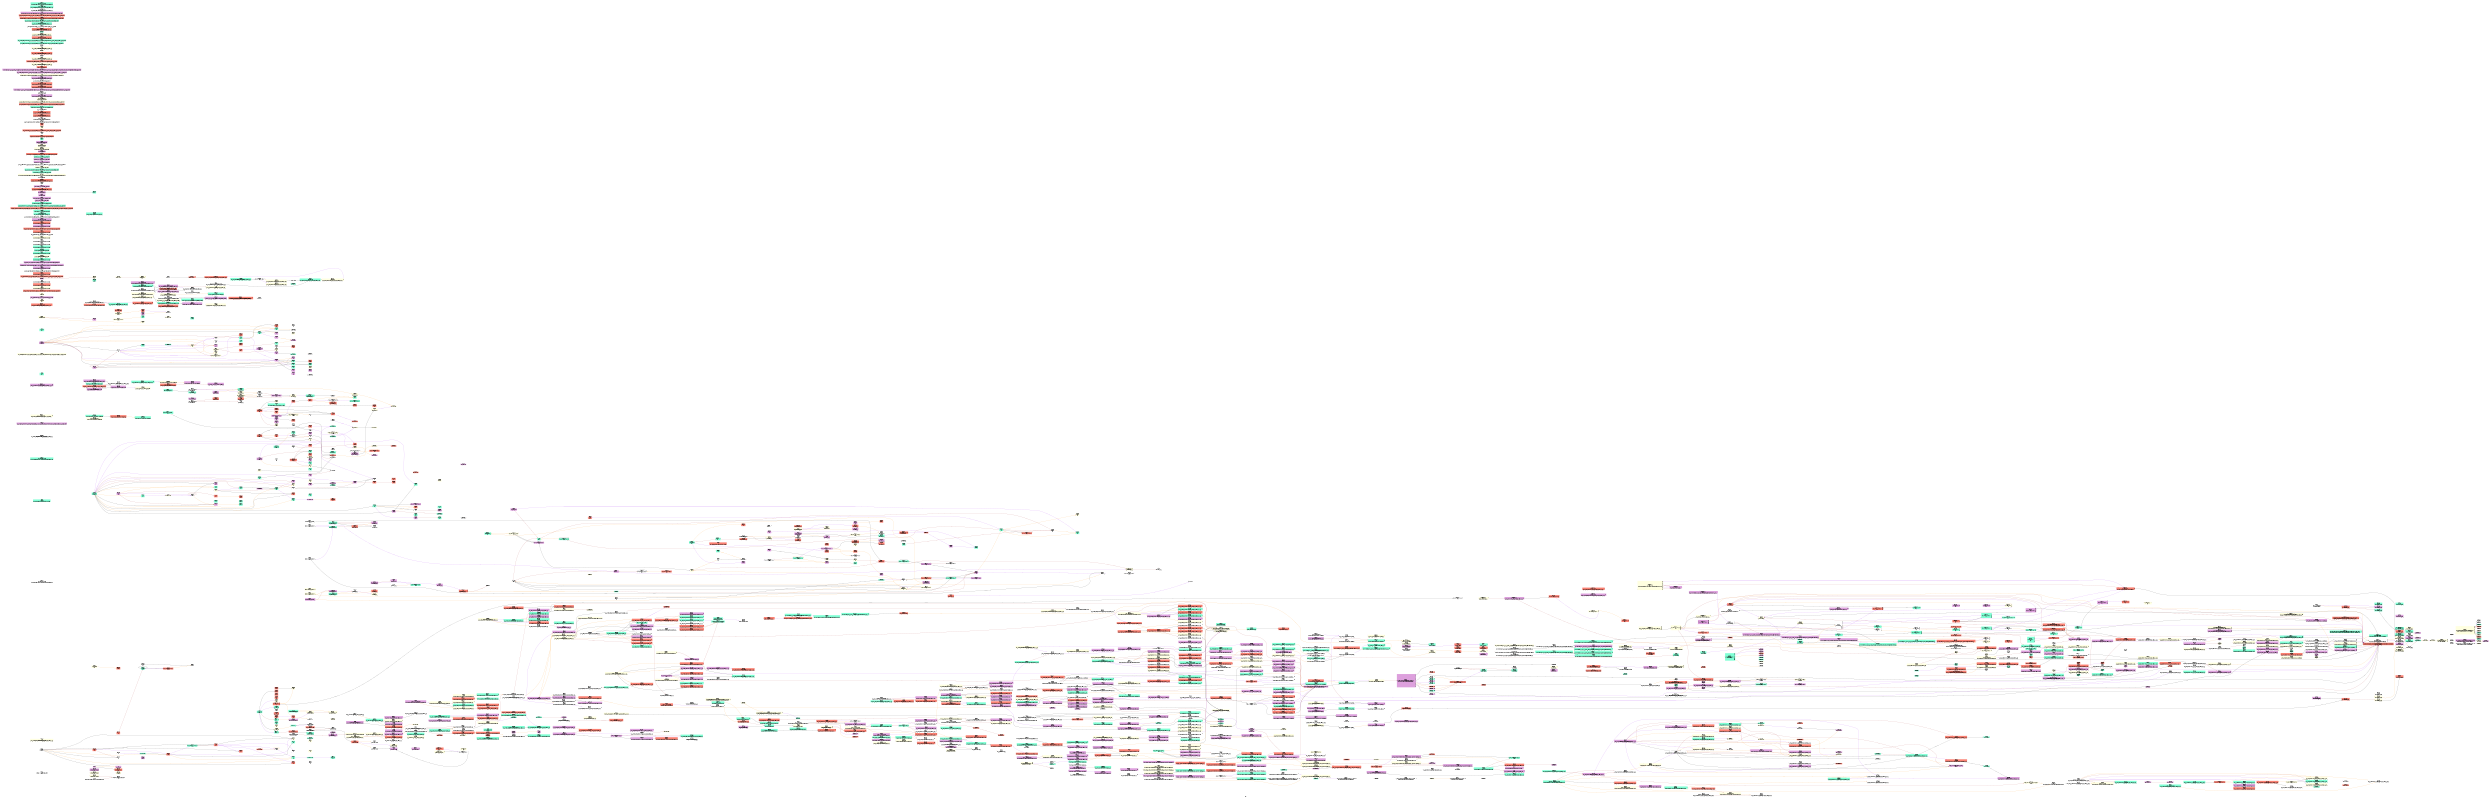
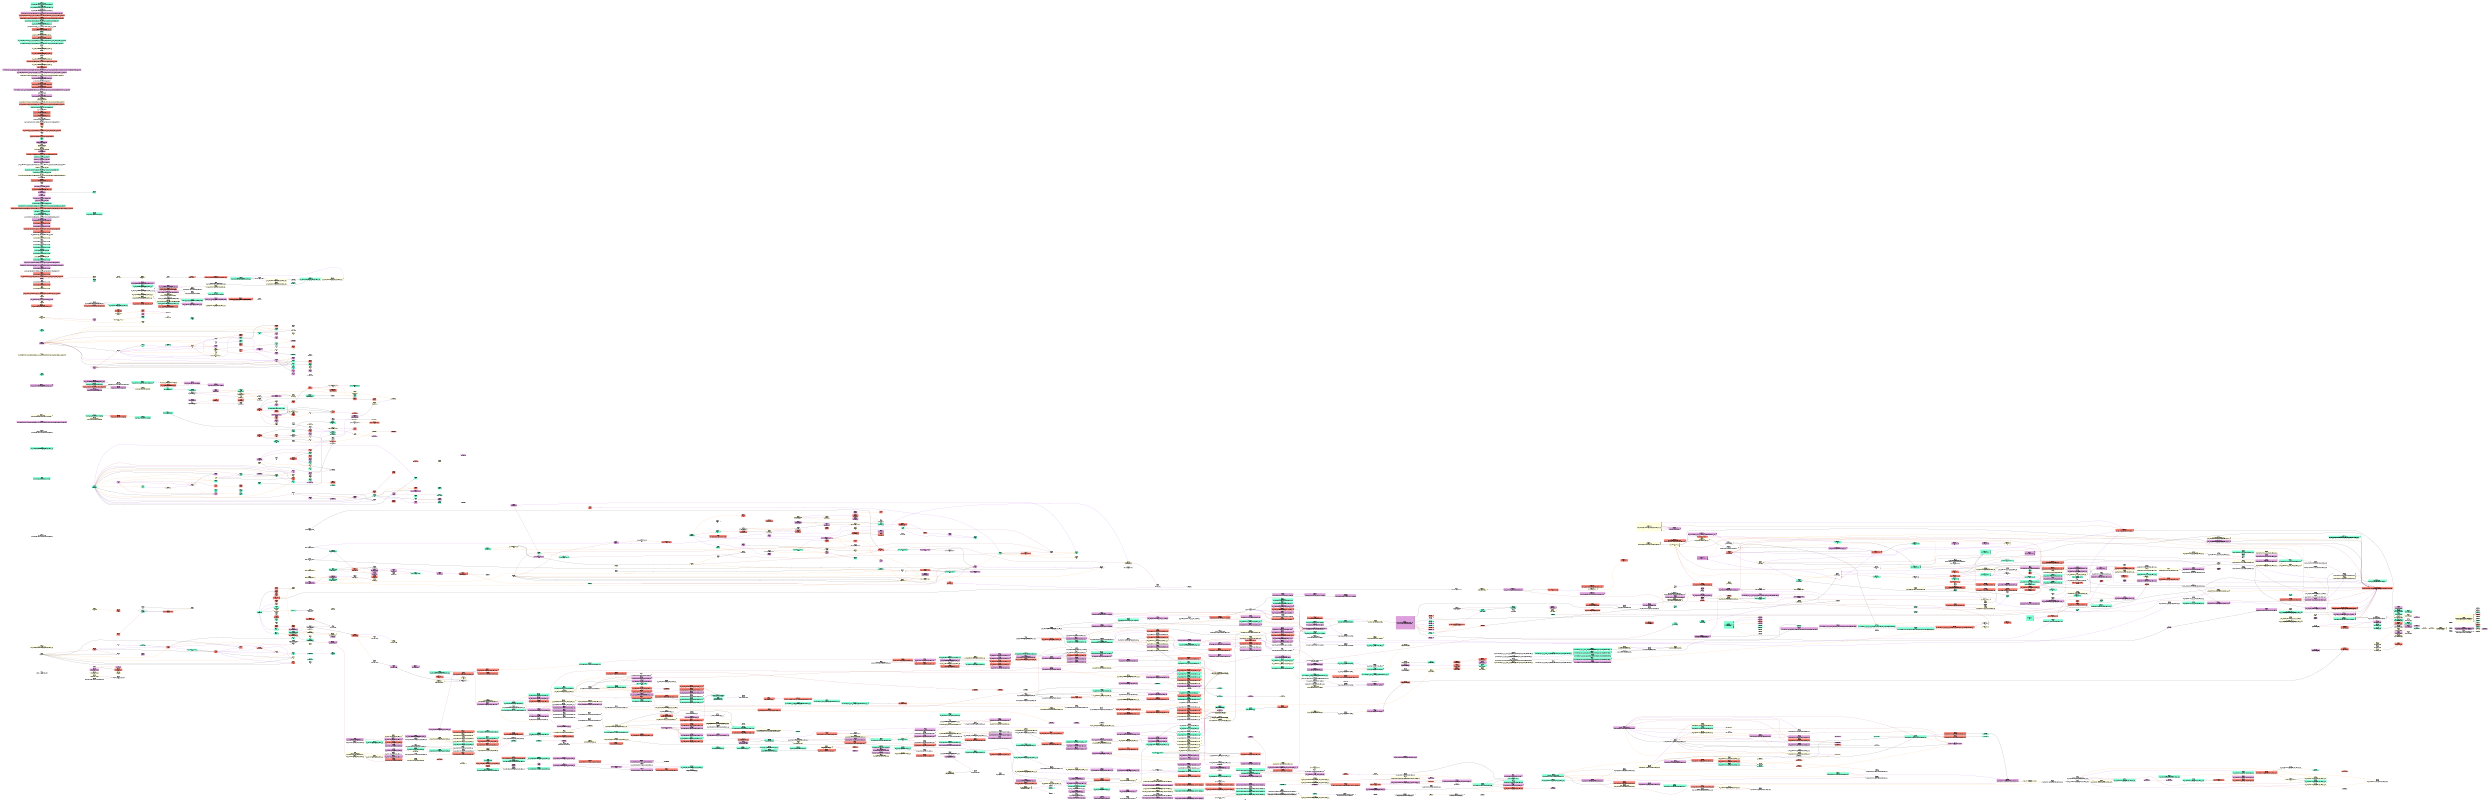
node "NodeID: 604": added
